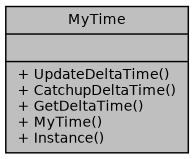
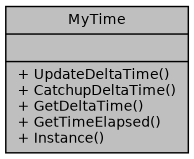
node "MyTime": text "+ MyTime()" -> "+ GetTimeElapsed()"
